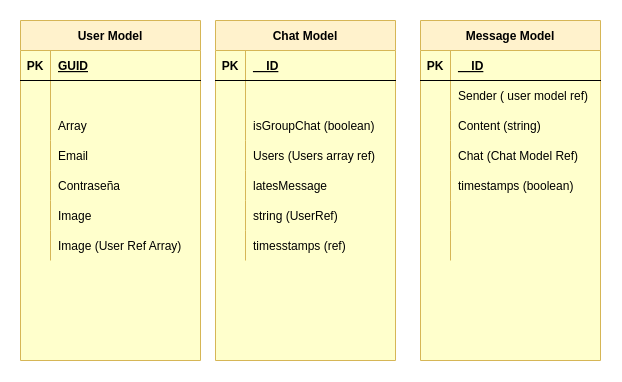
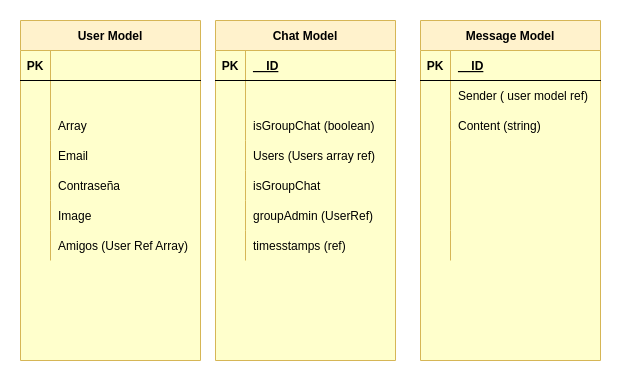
node "GUID": removed
node "Chat (Chat Model Ref)": removed
node "latesMessage": label "latesMessage" -> "isGroupChat"
node "timestamps (boolean)": removed
node "string (UserRef)": label "string (UserRef)" -> "groupAdmin (UserRef)"
node "Image (User Ref Array)": label "Image (User Ref Array)" -> "Amigos (User Ref Array)"
